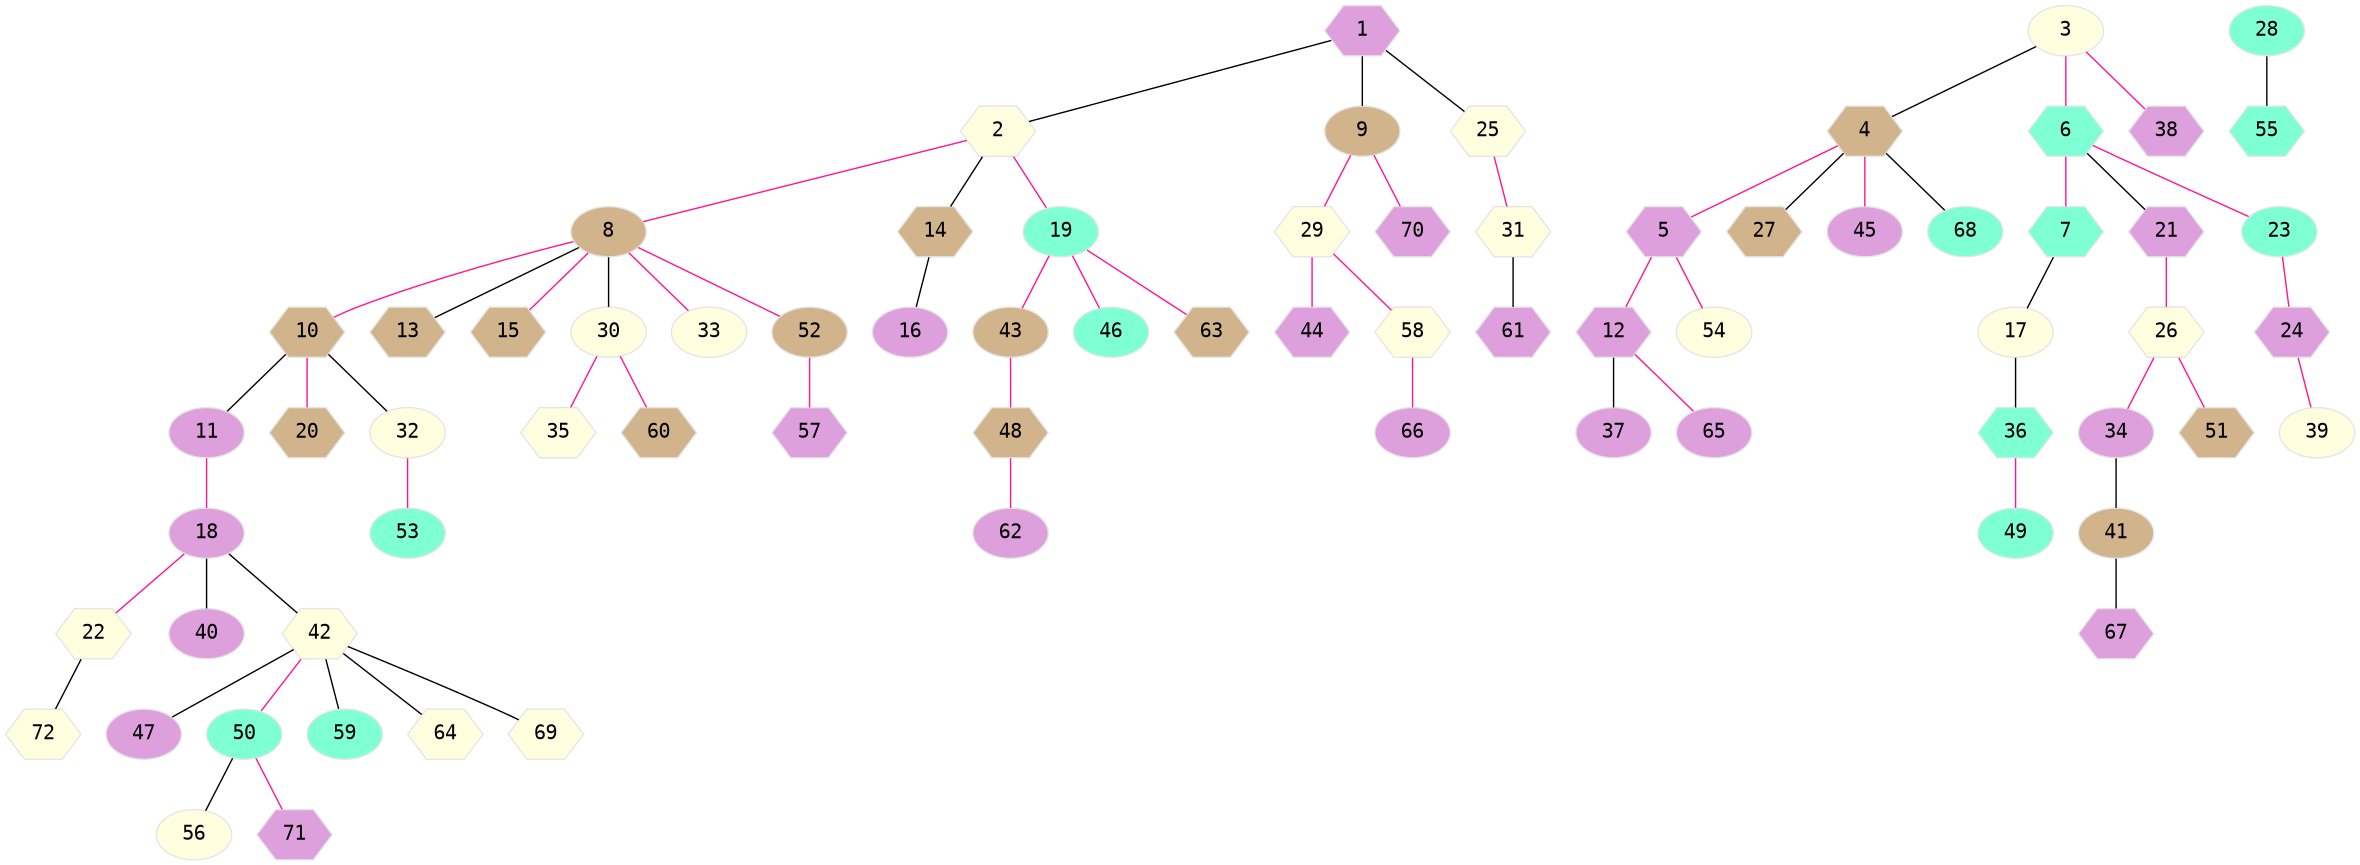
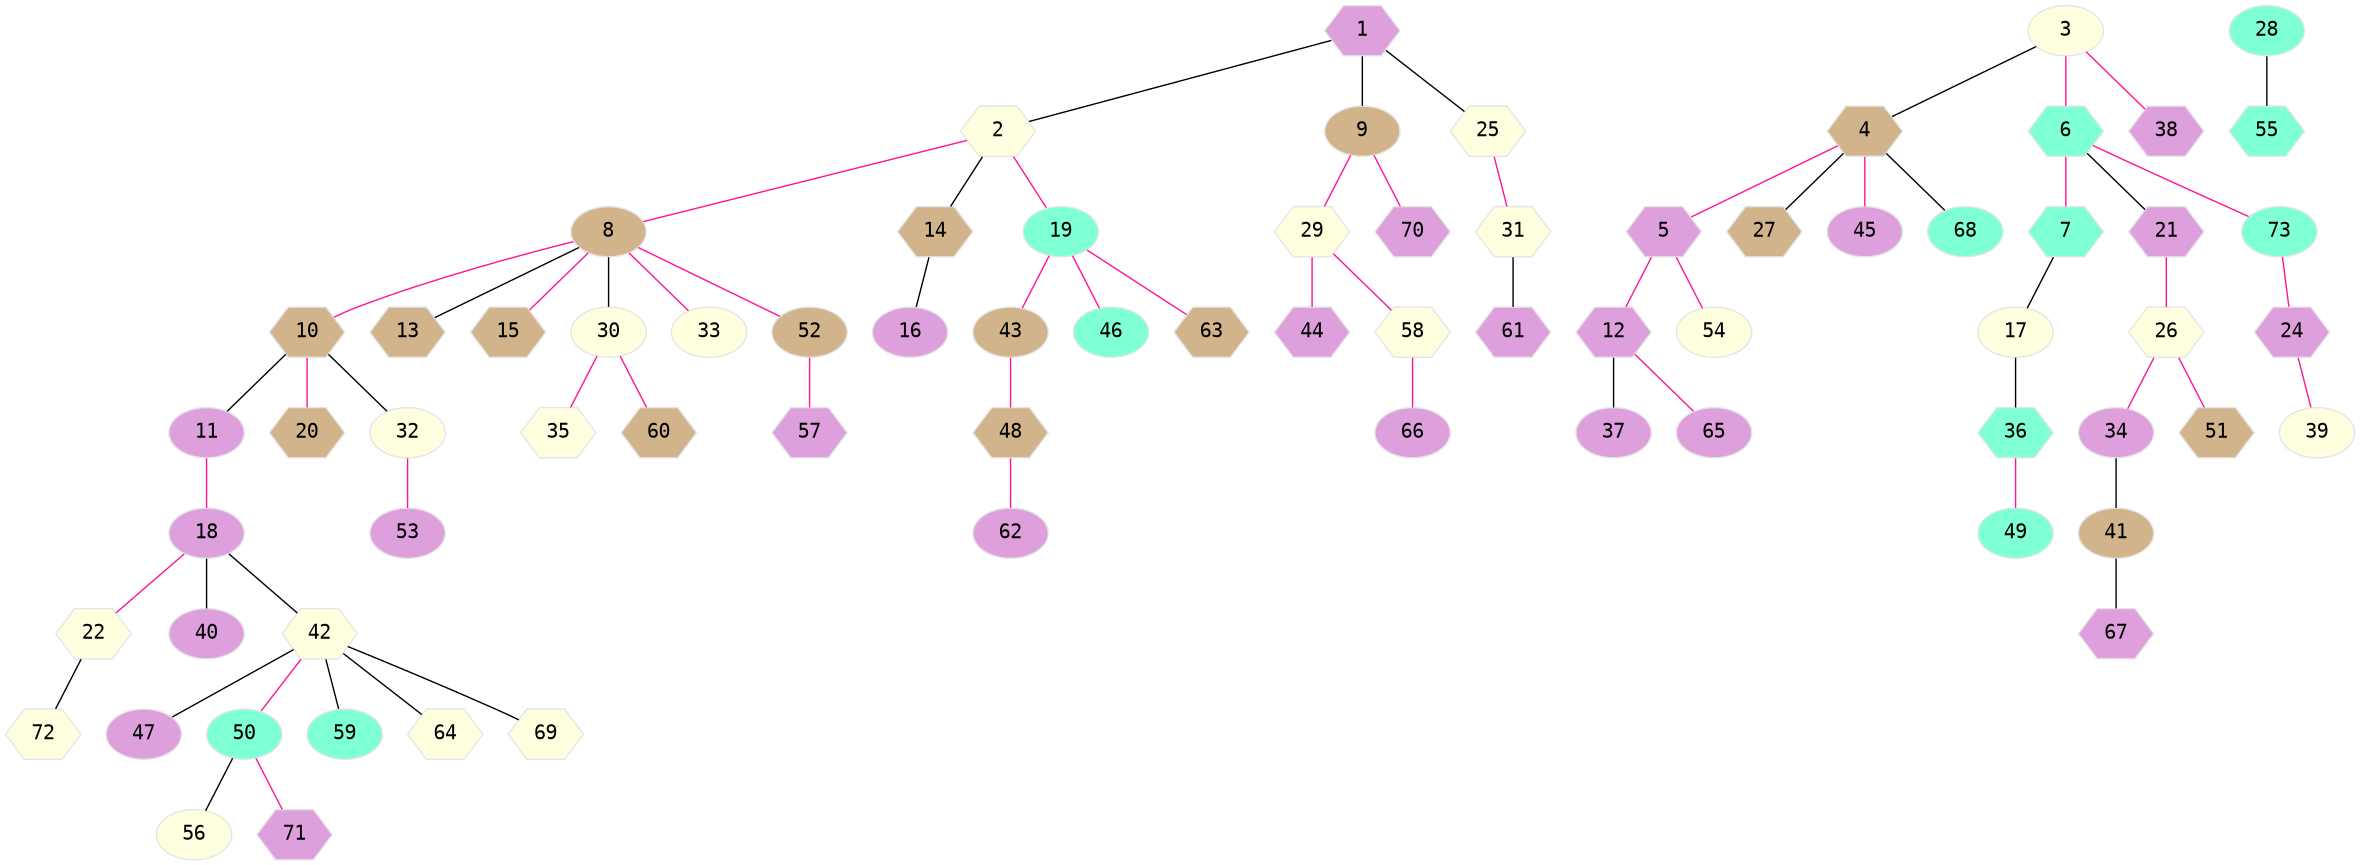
node "23": label "23" -> "73"
node "53": fillcolor aquamarine -> plum
